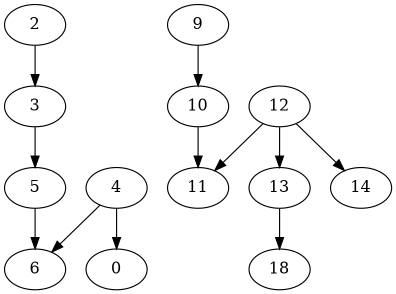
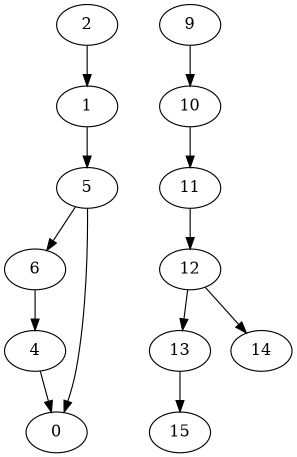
node "3": label "3" -> "1"
edge "12" -> "11": reversed
edge "4" -> "6": reversed
node "18": label "18" -> "15"
edge "5" -> "0": added
